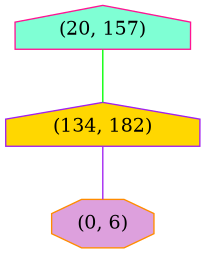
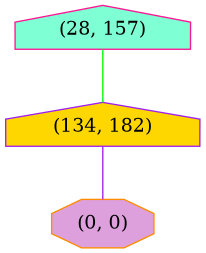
node "(20, 157)": label "(20, 157)" -> "(28, 157)"
node "(0, 6)": label "(0, 6)" -> "(0, 0)"
